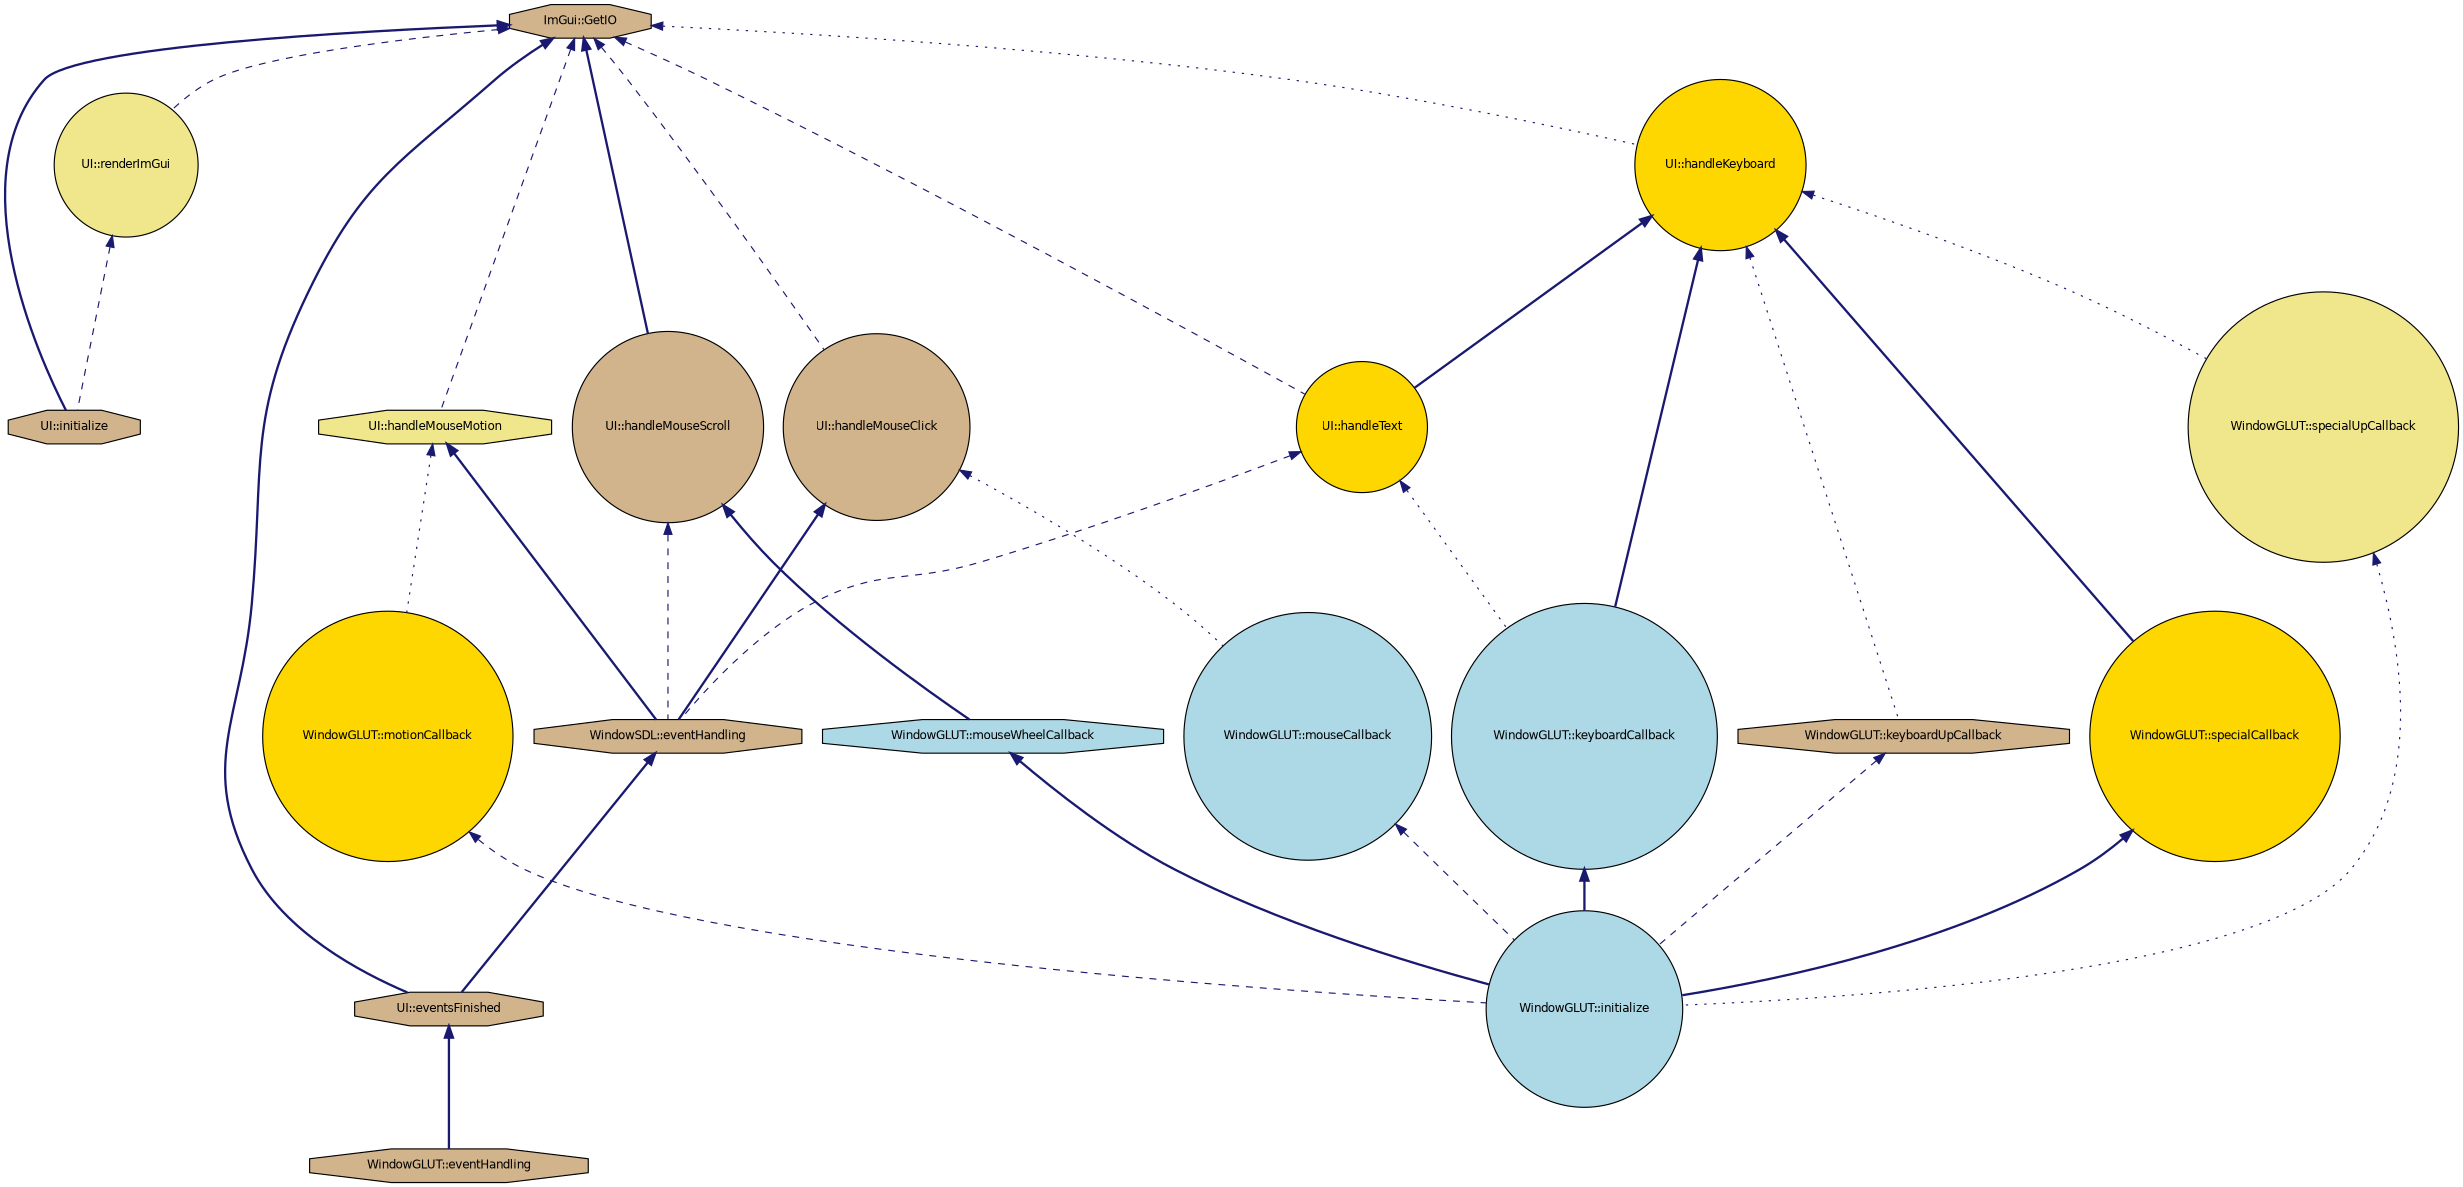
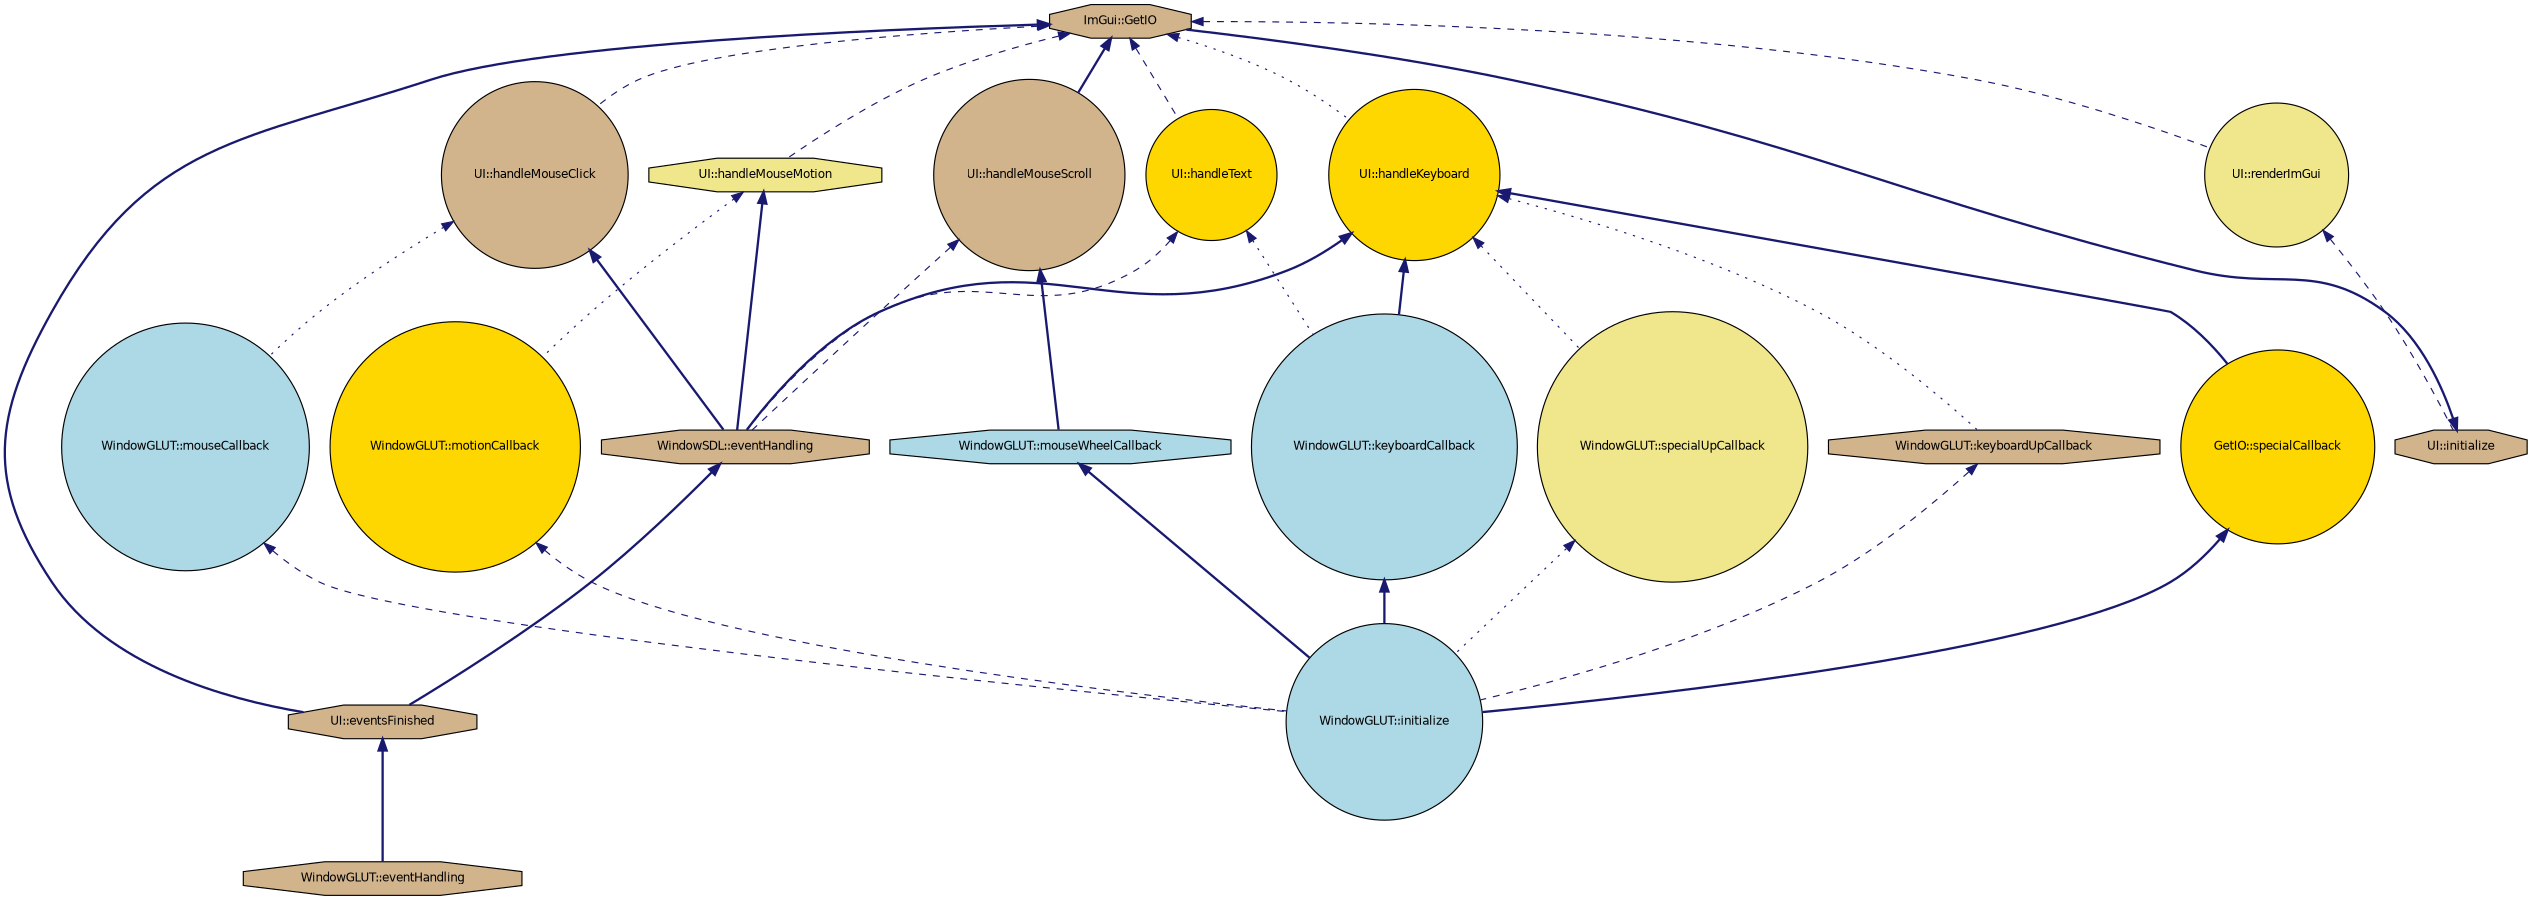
edge "UI::initialize" -> "ImGui::GetIO": reversed
edge "UI::handleText" -> "UI::handleKeyboard": now "WindowSDL::eventHandling" -> "UI::handleKeyboard"
node "WindowGLUT::specialCallback": label "WindowGLUT::specialCallback" -> "GetIO::specialCallback"
